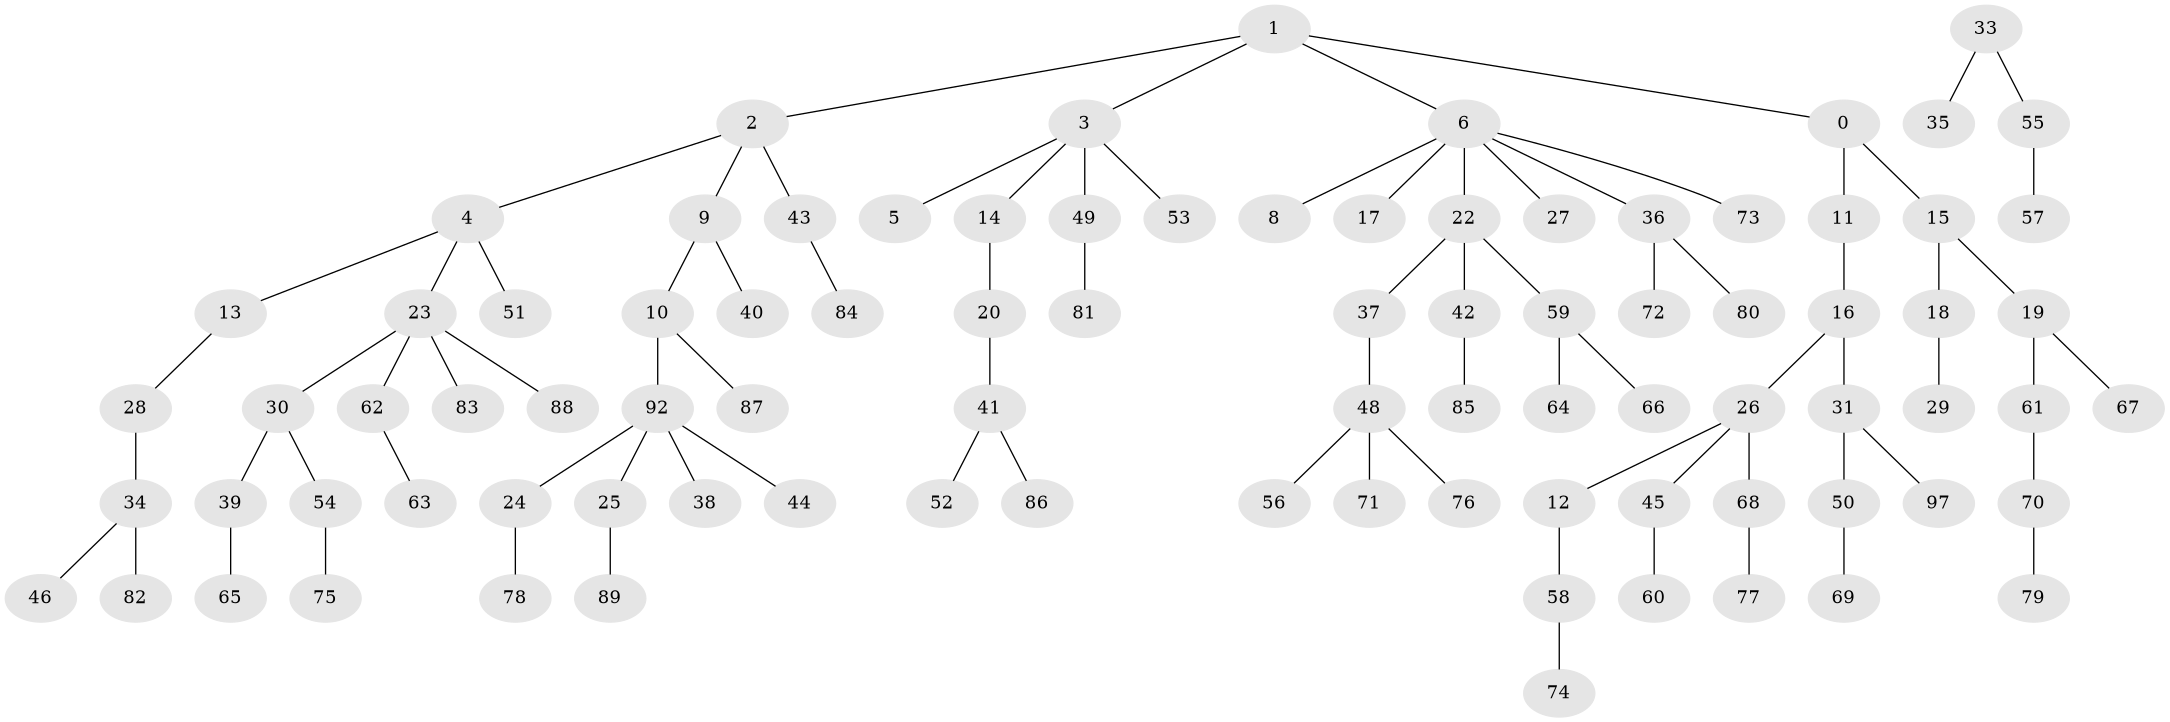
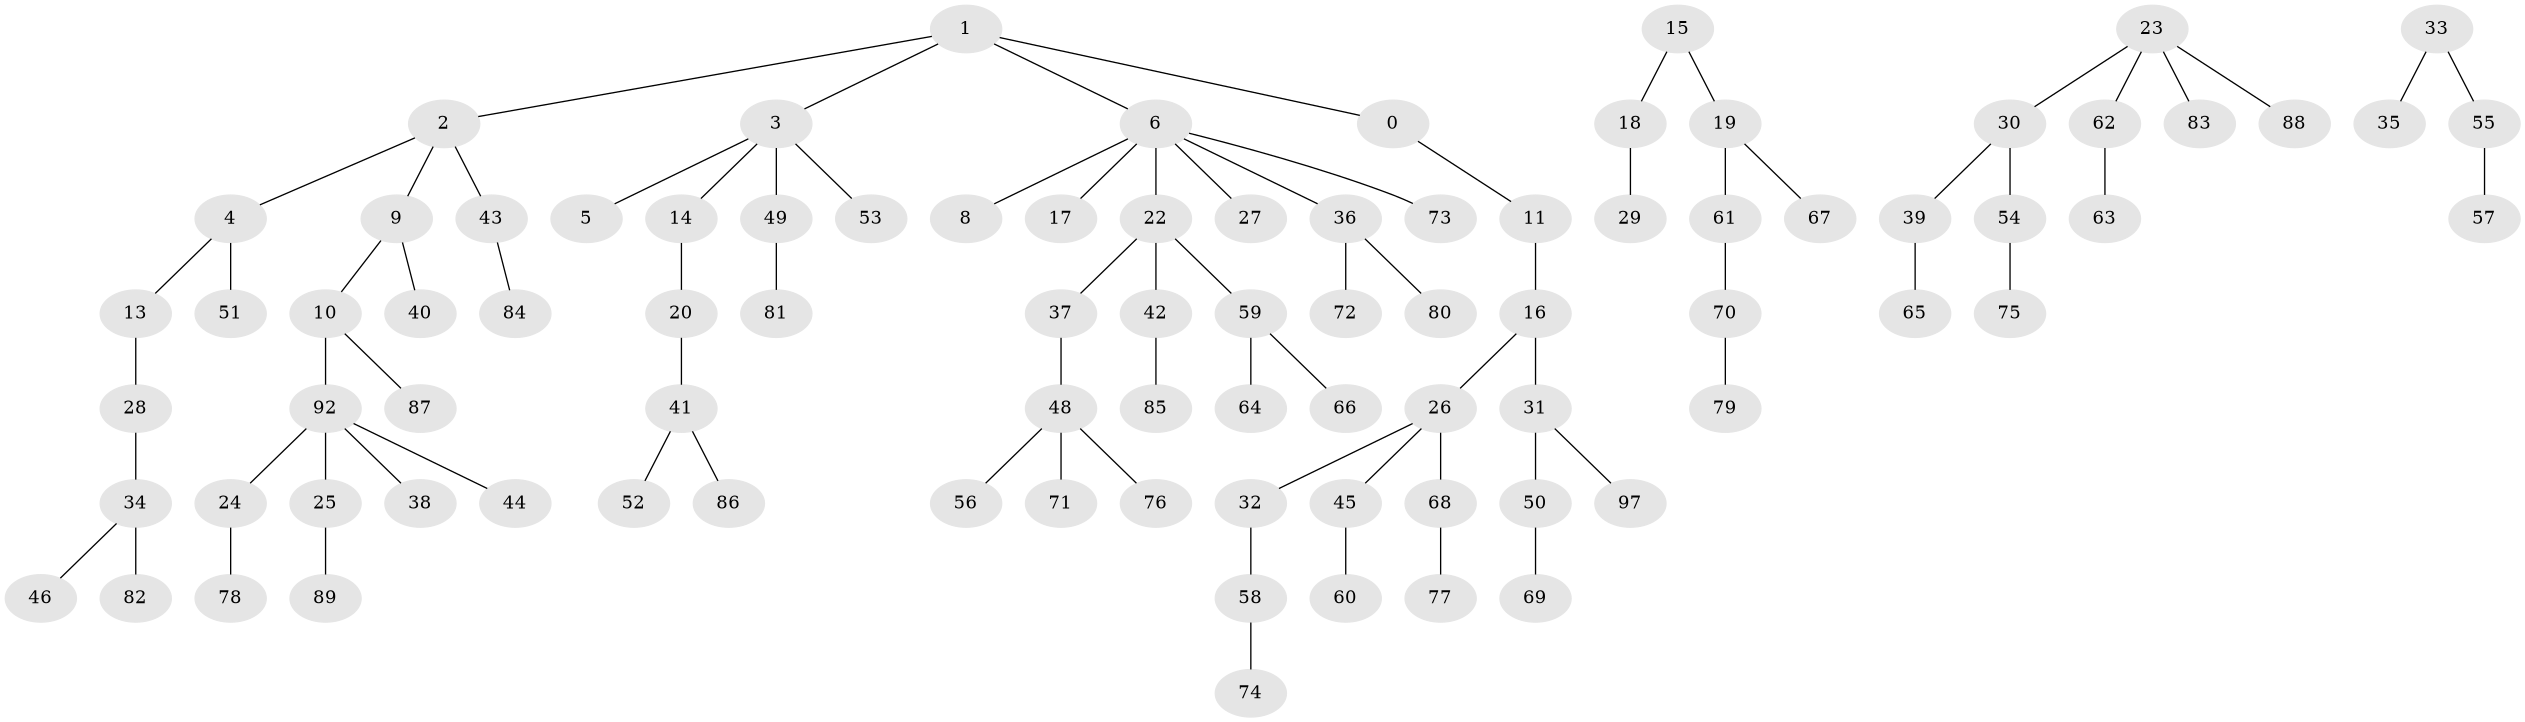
edge "0" -- "15": removed
edge "4" -- "23": removed
node "12": label "12" -> "32"
